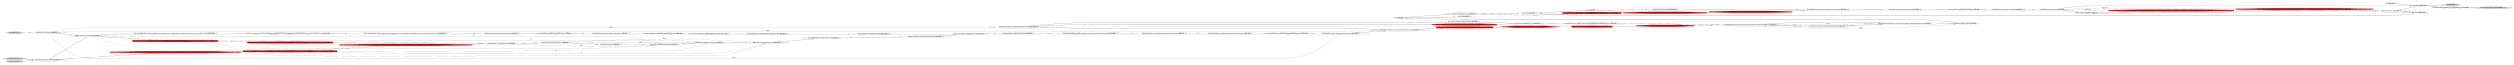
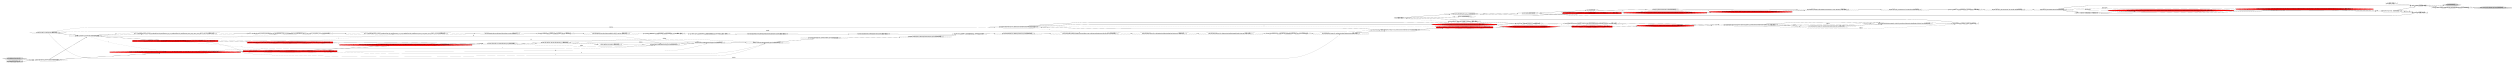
node "testNoDataIngestionTasks['0', '0', '1']": removed
